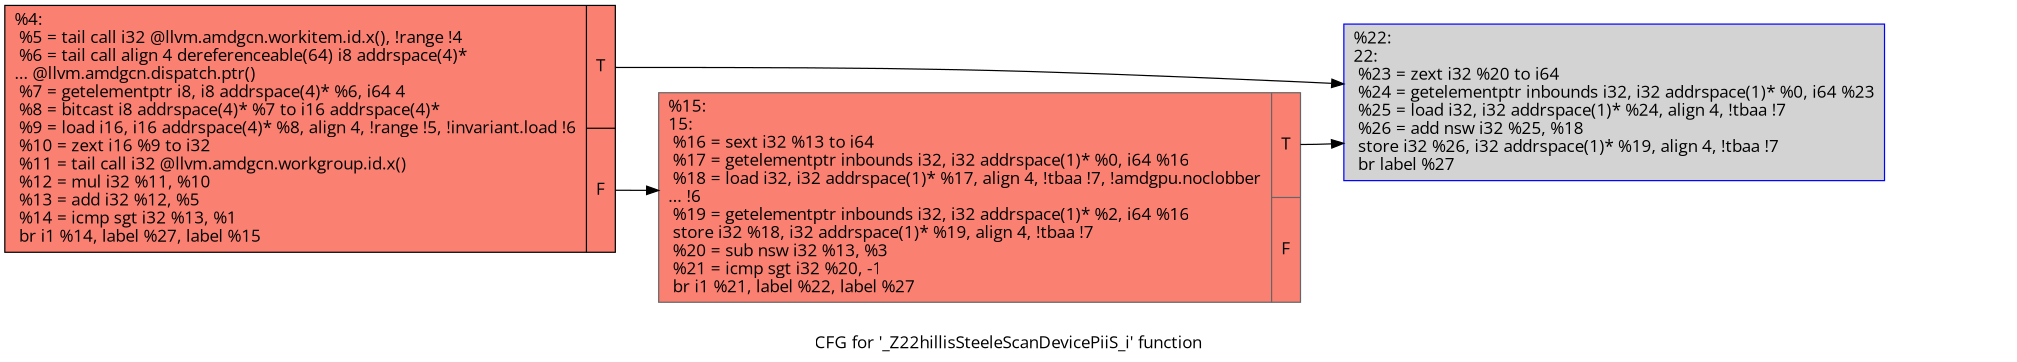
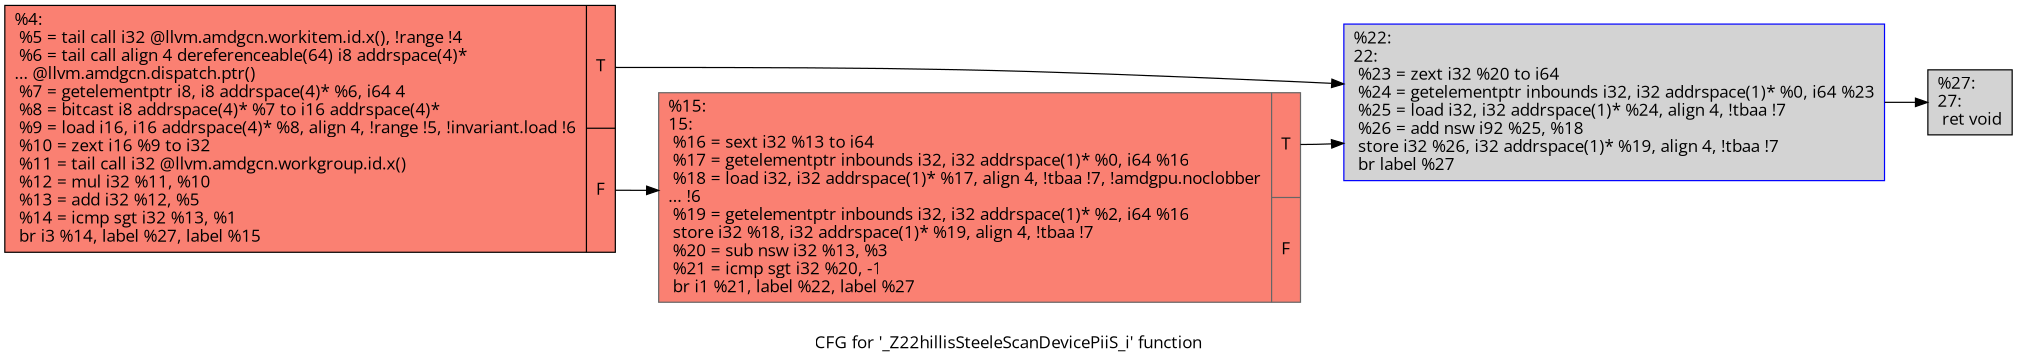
node "%27:": added
node "%22:": text "%26 = add nsw i32 %25, %18" -> "%26 = add nsw i92 %25, %18"
node "%4:": text "br i1 %14, label %27, label %15" -> "br i3 %14, label %27, label %15"
